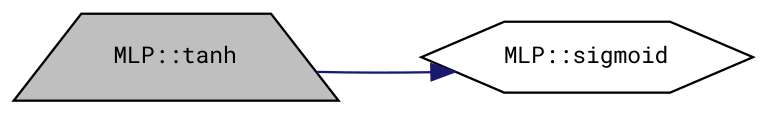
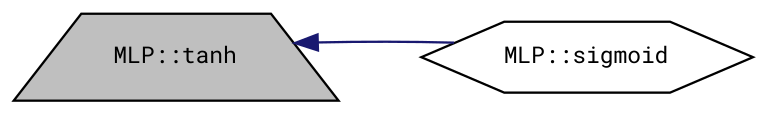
edge "MLP::tanh" -> "MLP::sigmoid": reversed
